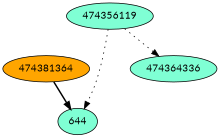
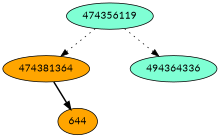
edge "474356119" -> "644": now "474356119" -> "474381364"
node "474364336": label "474364336" -> "494364336"
node "644": fillcolor aquamarine -> orange
